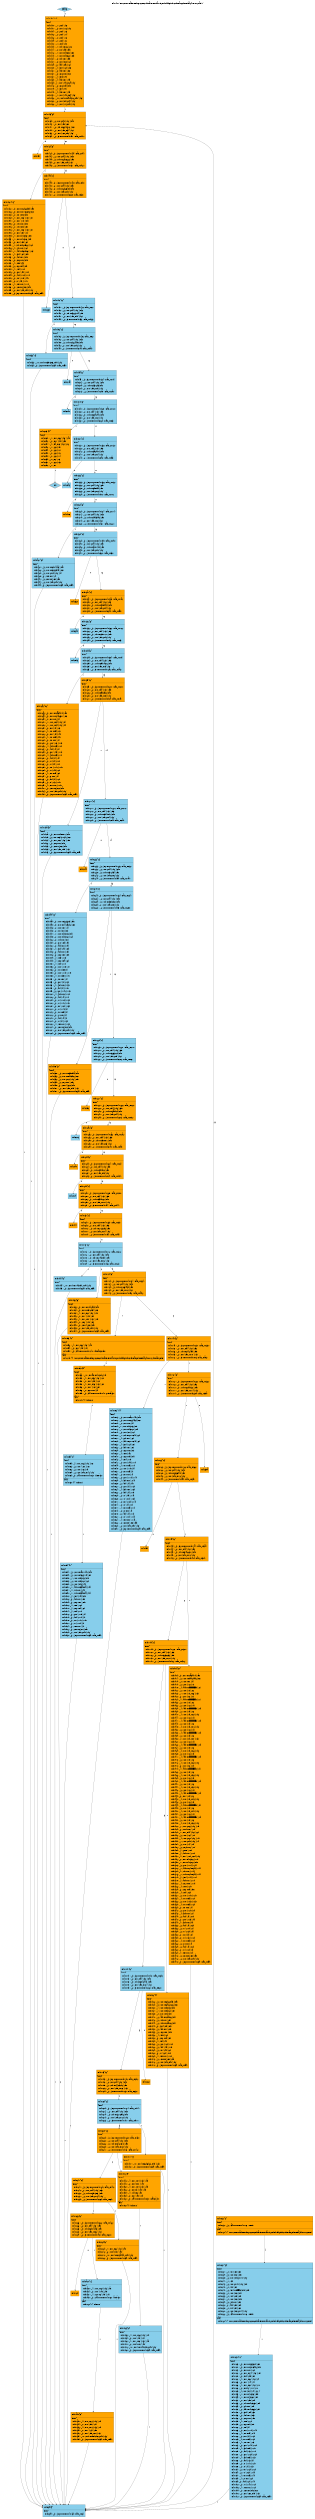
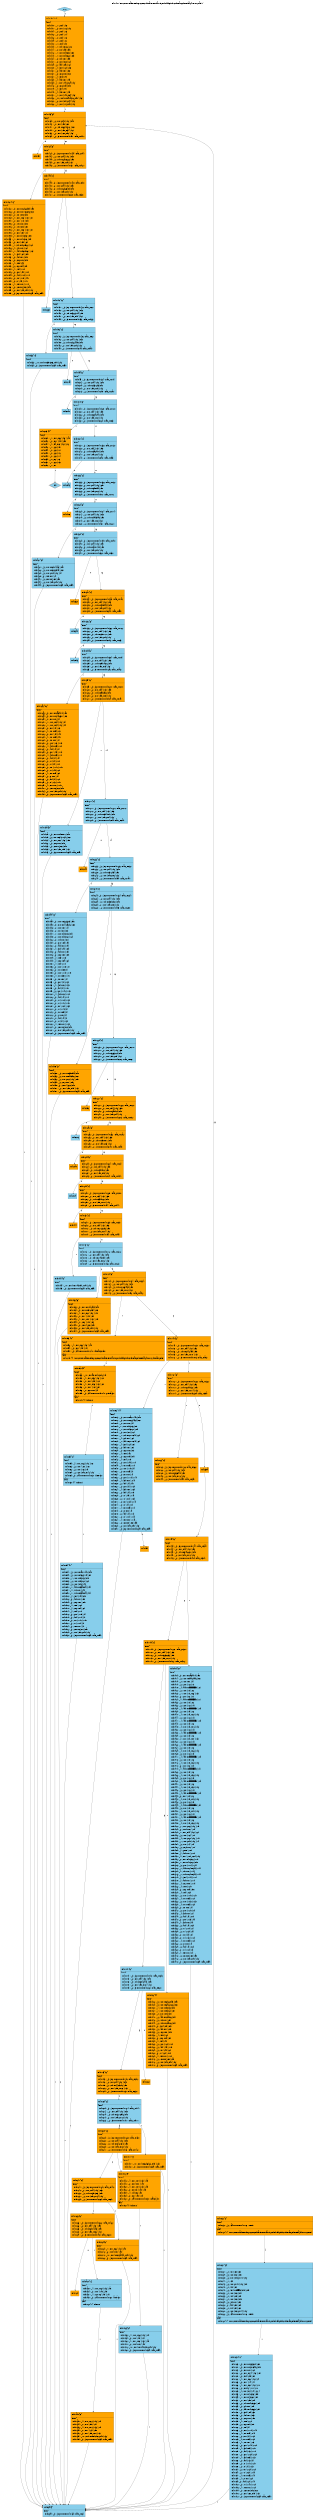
node "Desktop": label "Desktop" -> "Entry"
edge "0x401713 [28]" -> "0x401df4 [15]": now "0x4016f7 [28]" -> "0x401df4 [15]"
edge "0x401783 [28]" -> "0x40179f [28]": now "0x4023ea" -> "0x40179f [28]"
edge "0x401783 [28]" -> "0x401a9f": now "0x401e03 [147]" -> "0x401a9f"
node "0x40190f [370]": fillcolor orange -> skyblue
